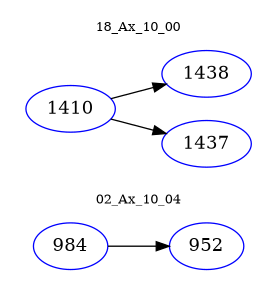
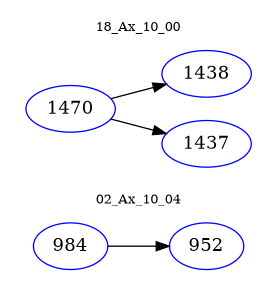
node "1410": label "1410" -> "1470"
